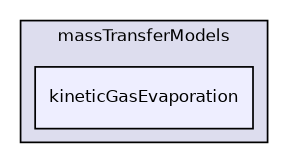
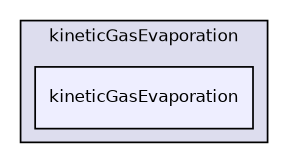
cluster "massTransferModels": label "massTransferModels" -> "kineticGasEvaporation"
